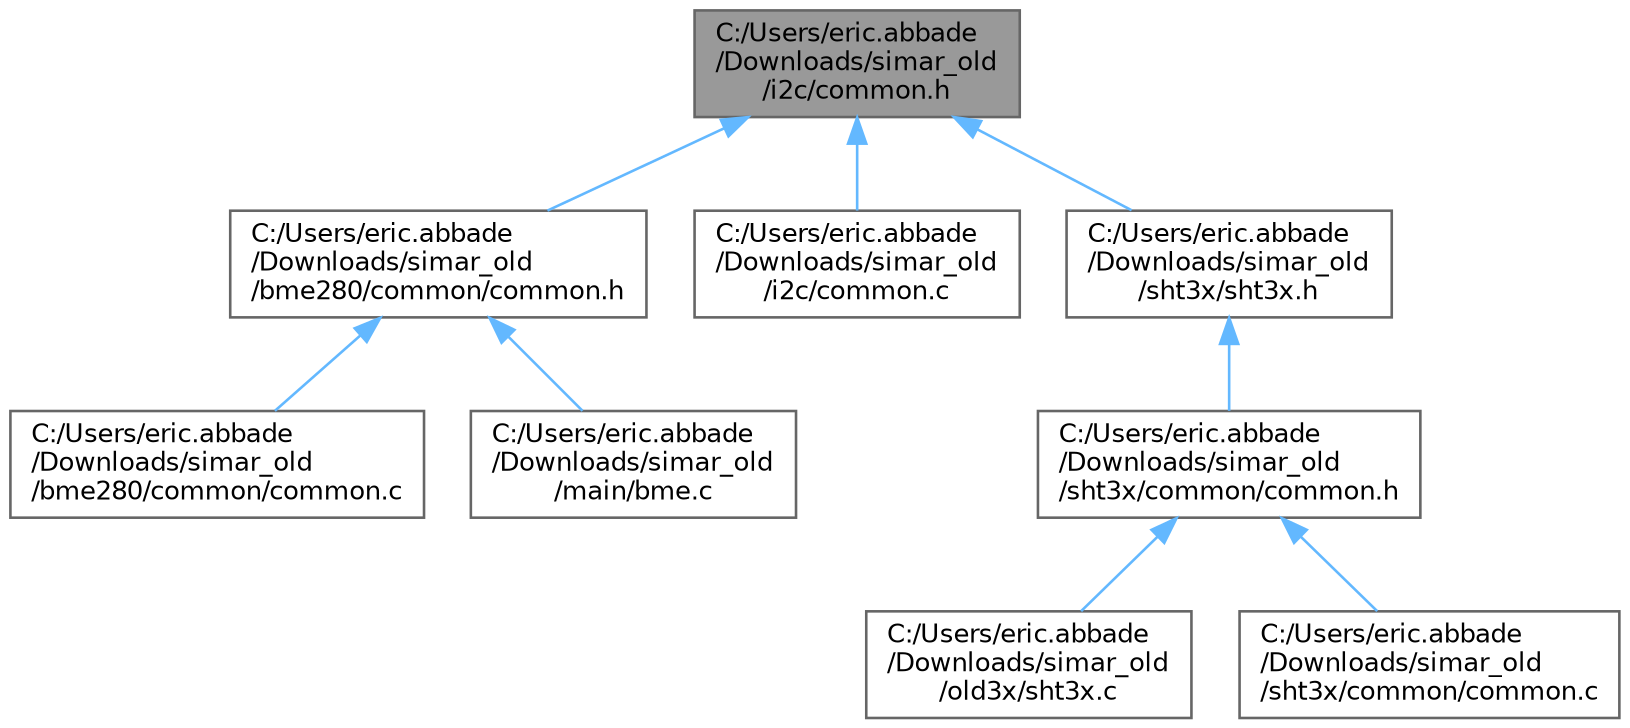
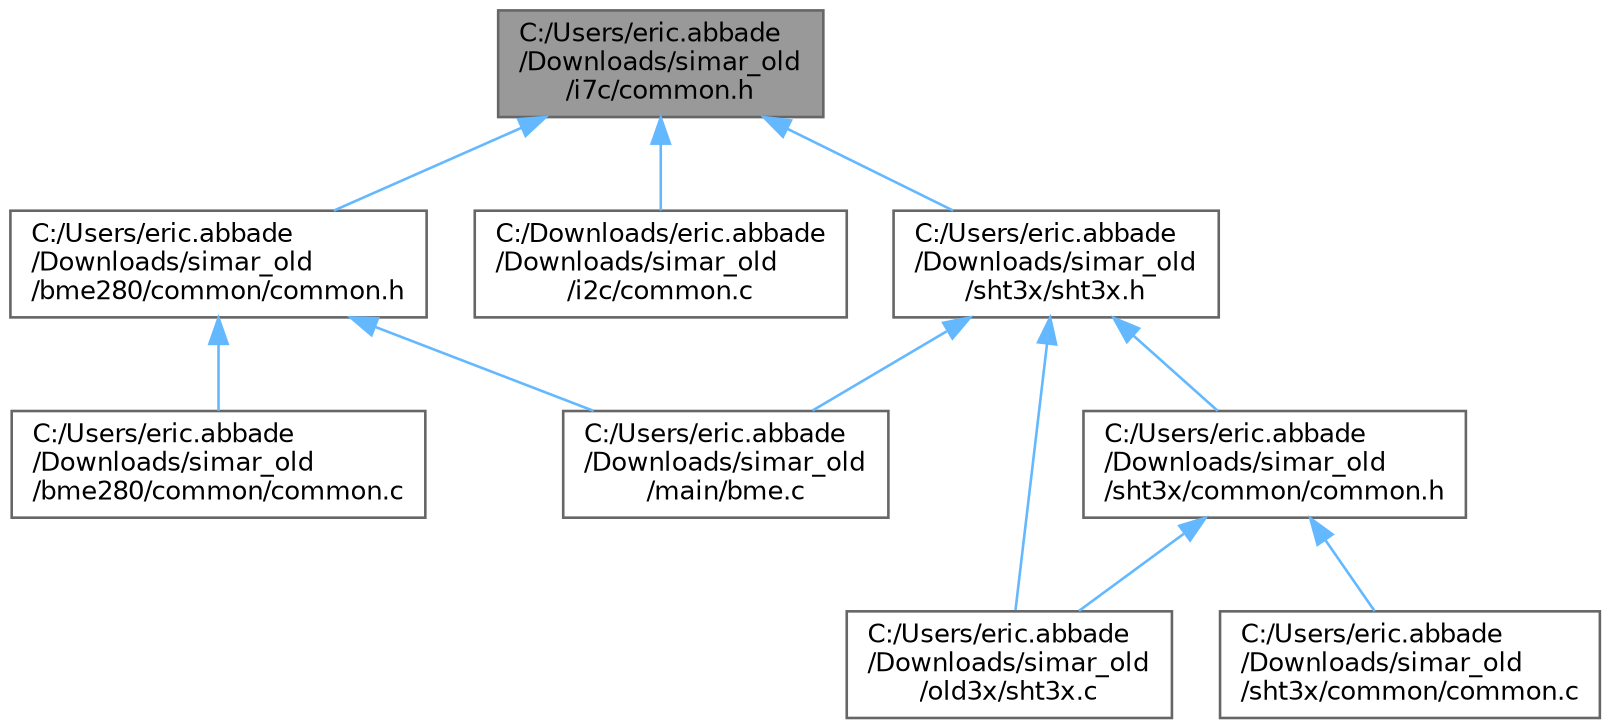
node "C:/Users/eric.abbade /Downloads/simar_old /i2c/common.h": label "C:/Users/eric.abbade /Downloads/simar_old /i2c/common.h" -> "C:/Users/eric.abbade /Downloads/simar_old /i7c/common.h"
node "C:/Users/eric.abbade /Downloads/simar_old /i2c/common.c": label "C:/Users/eric.abbade /Downloads/simar_old /i2c/common.c" -> "C:/Downloads/eric.abbade /Downloads/simar_old /i2c/common.c"
edge "C:/Users/eric.abbade /Downloads/simar_old /main/bme.c" -> "C:/Users/eric.abbade /Downloads/simar_old /sht3x/sht3x.h": added
edge "C:/Users/eric.abbade /Downloads/simar_old /old3x/sht3x.c" -> "C:/Users/eric.abbade /Downloads/simar_old /sht3x/sht3x.h": added
